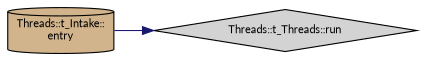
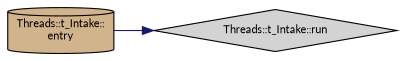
node "Threads::t_Threads::run": label "Threads::t_Threads::run" -> "Threads::t_Intake::run"
